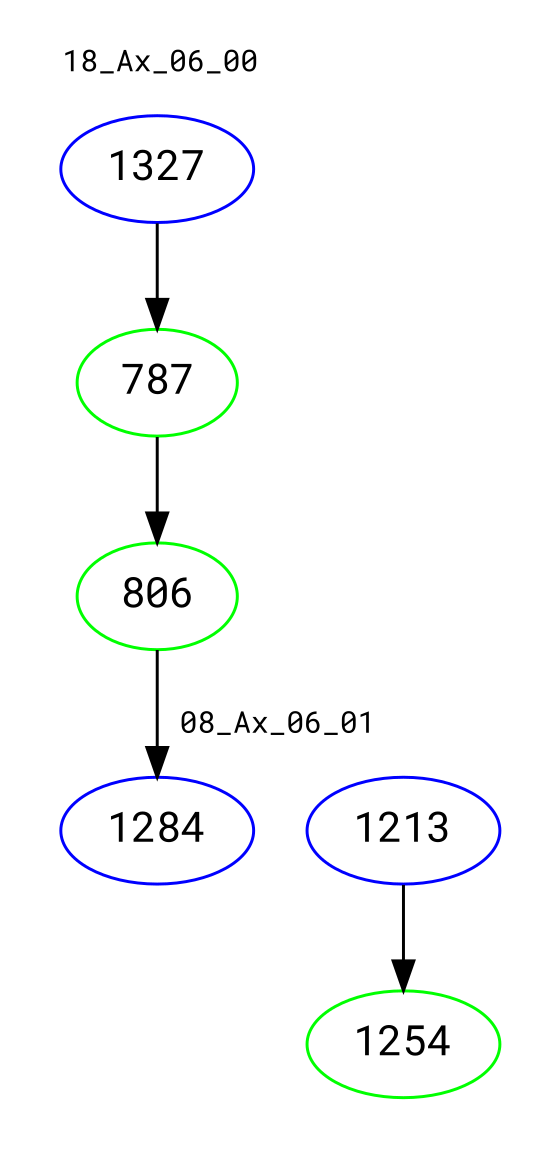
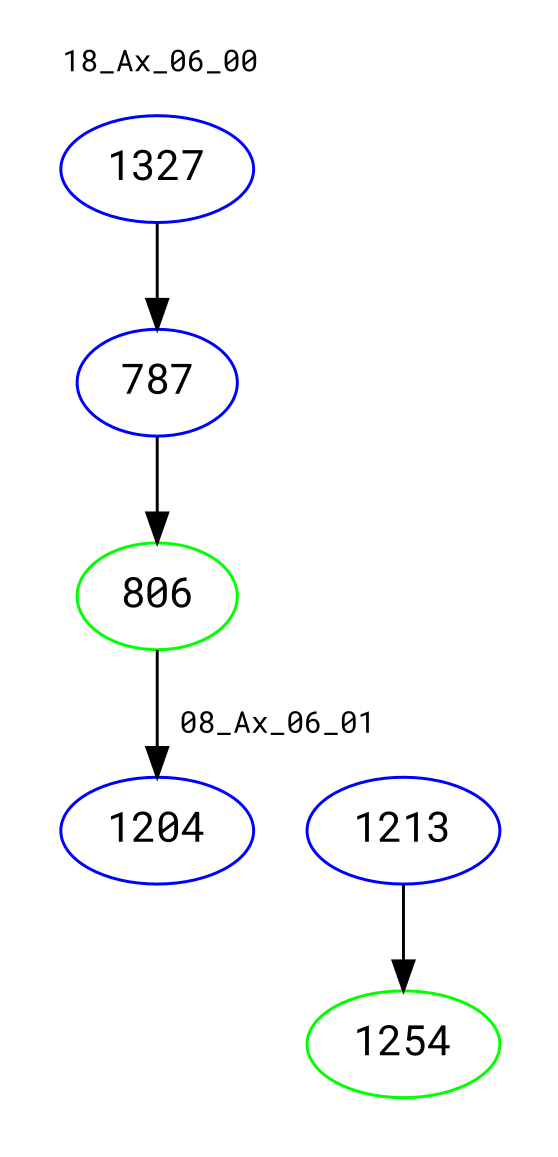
node "787": color green -> blue
node "1284": label "1284" -> "1204"
